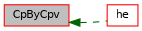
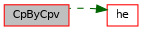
edge "he" -> "CpByCpv": reversed
